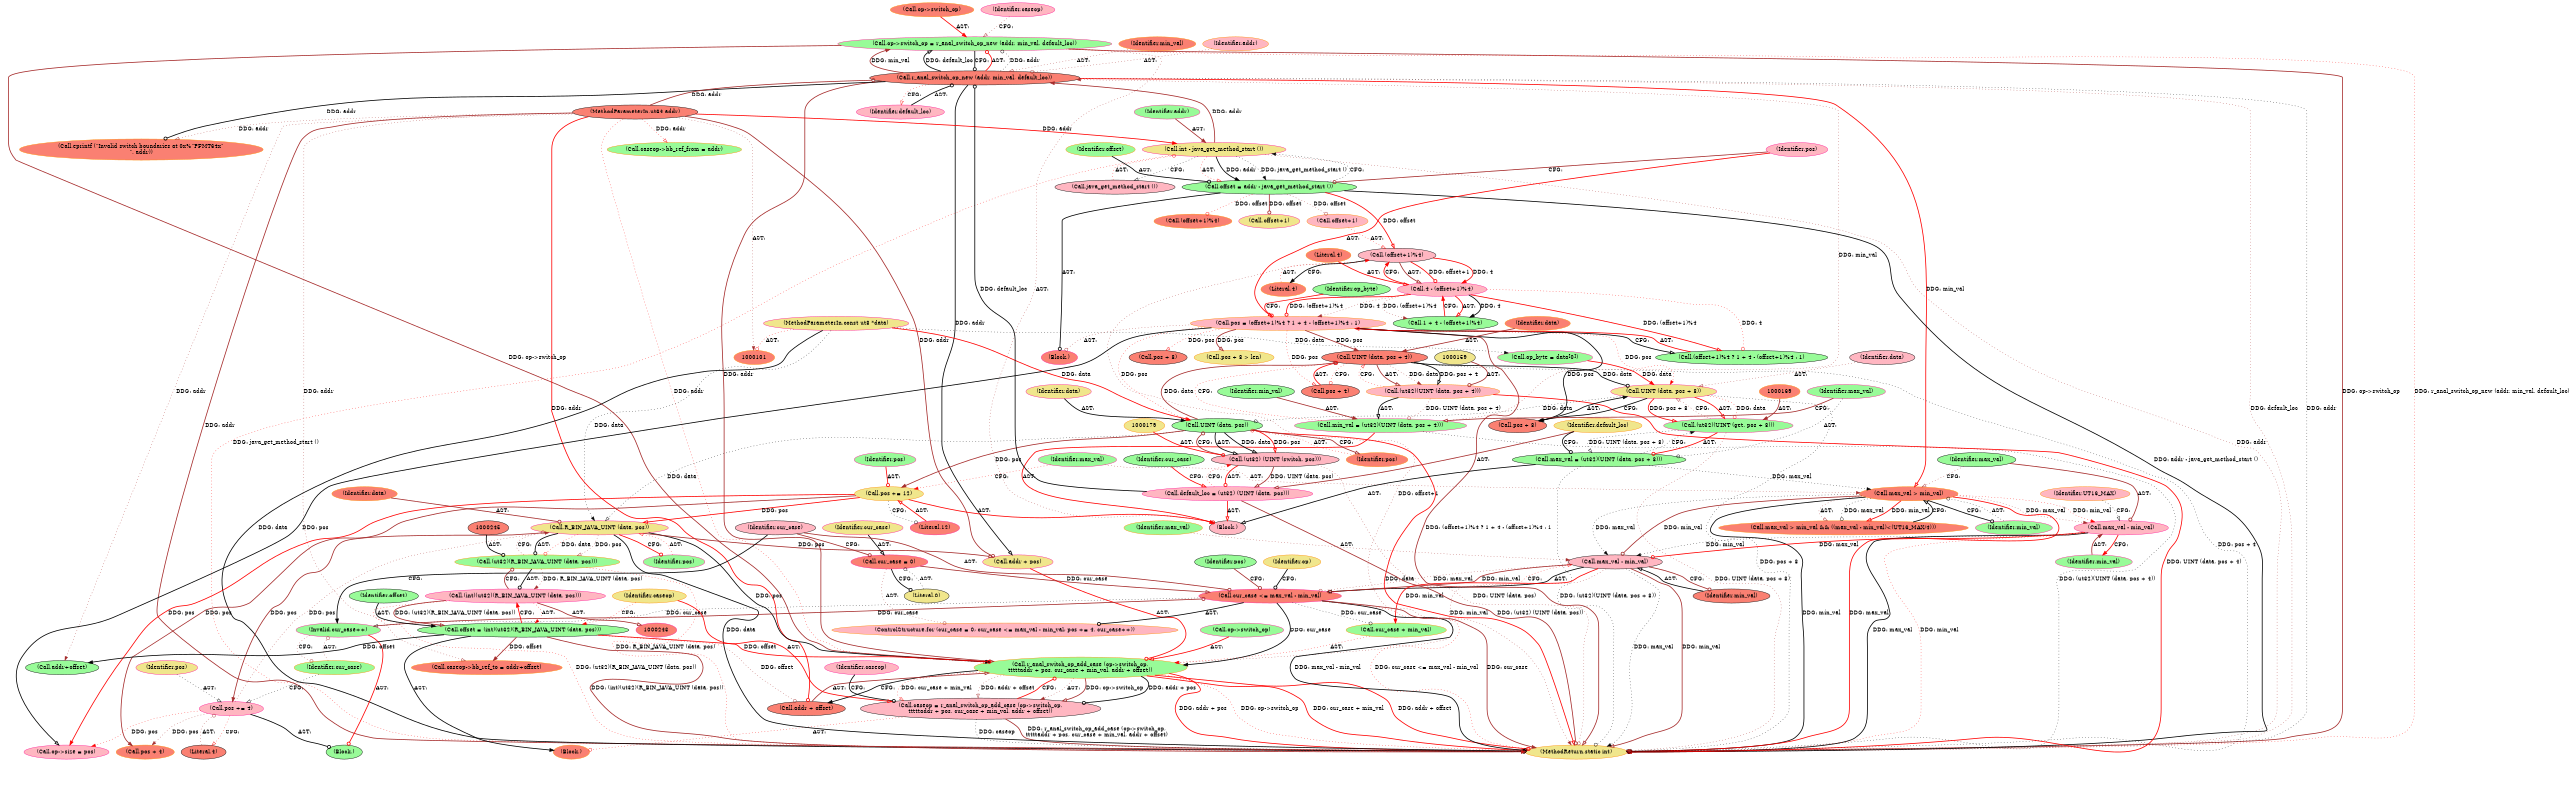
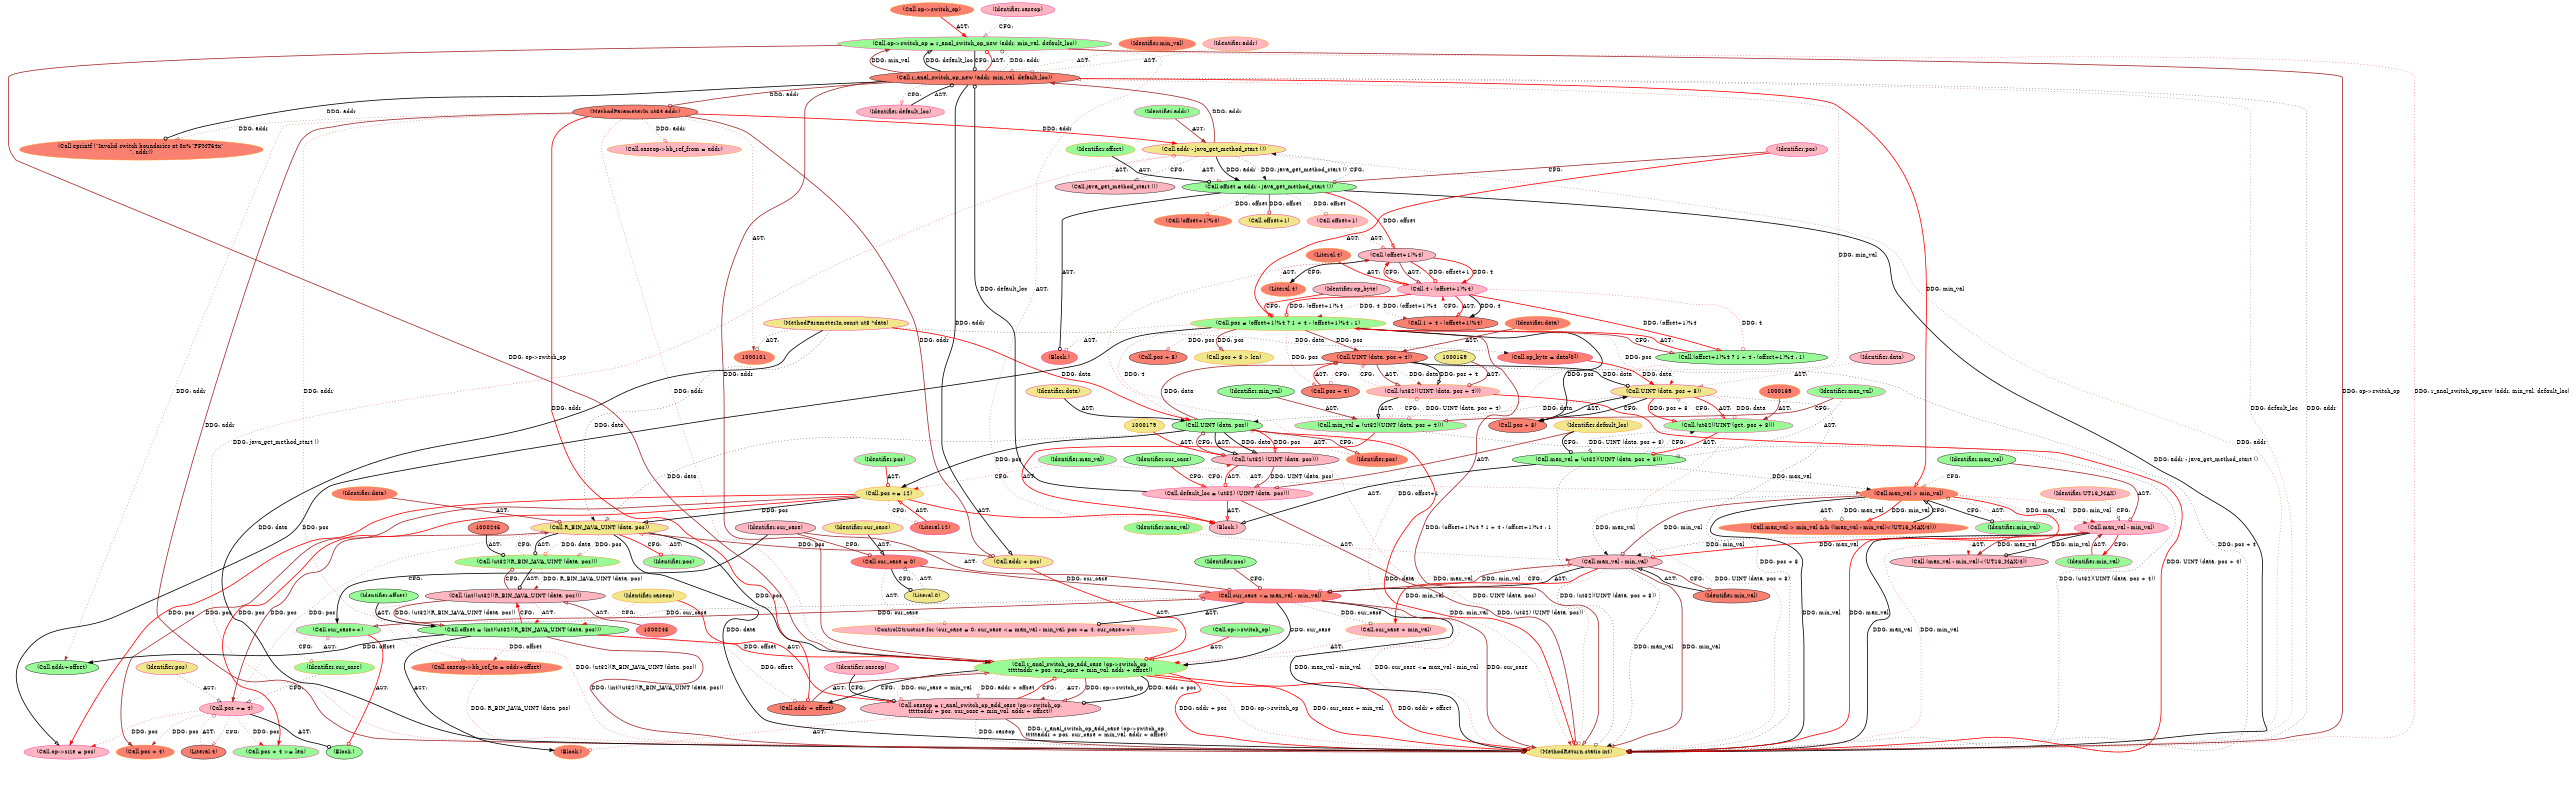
edge "(MethodParameterIn,ut64 addr)" -> "(Call,r_anal_switch_op_new (addr, min_val, default_loc))": reversed
edge "(Call,min_val = (ut32)(UINT (data, pos + 4)))" -> "(Call,r_anal_switch_op_new (addr, min_val, default_loc))": arrowhead normal -> onormal
node "(Call,caseop->bb_ref_from = addr)": fillcolor palegreen -> lightpink
node "(Call,int - java_get_method_start ())": label "(Call,int - java_get_method_start ())" -> "(Call,addr - java_get_method_start ())"
node "(Identifier,op_byte)": fillcolor palegreen -> lightpink
edge "(Call,1 + 4 - (offset+1)%4)" -> "(Call,4 - (offset+1)%4)": style bold -> dotted
node "(Call,pos = (offset+1)%4 ? 1 + 4 - (offset+1)%4 : 1)": fillcolor lightpink -> palegreen
node "(Call,1 + 4 - (offset+1)%4)": fillcolor palegreen -> salmon
edge "(Call,pos = (offset+1)%4 ? 1 + 4 - (offset+1)%4 : 1)" -> "(Call,(offset+1)%4 ? 1 + 4 - (offset+1)%4 : 1)": color black -> brown
edge "(MethodParameterIn,const ut8 *data)" -> "1000101": color red -> black
node "(Call,op_byte = data[0])": fillcolor palegreen -> salmon
edge "(Call,pos = (offset+1)%4 ? 1 + 4 - (offset+1)%4 : 1)" -> "(Call,UINT (data, pos))": label "DDG: pos" -> "DDG: 4"
edge "(Call,min_val = (ut32)(UINT (data, pos + 4)))" -> "(Call,UINT (data, pos + 4))": now "(Call,min_val = (ut32)(UINT (data, pos + 4)))" -> "(Call,(ut32)(UINT (data, pos + 4)))"
edge "(Call,UINT (data, pos + 8))" -> "(Call,UINT (data, pos))": arrowhead odot -> normal
edge "(Call,UINT (data, pos))" -> "(Call,pos += 12)": color brown -> black
node "(Call,(ut32) (UINT (switch, pos)))": label "(Call,(ut32) (UINT (switch, pos)))" -> "(Call,(ut32) (UINT (data, pos)))"
edge "(Call,pos += 12)" -> "(Call,R_BIN_JAVA_UINT (data, pos))": color red -> black
edge "(Call,pos += 12)" -> "(Literal,12)": color black -> brown
edge "(Call,UINT (data, pos + 8))" -> "(MethodReturn,static int)": arrowhead odot -> onormal
node "(Identifier,op)": removed
node "(Call,(max_val - min_val)<(UT16_MAX/4))": added
node "(Call,(int)(ut32)(R_BIN_JAVA_UINT (data, pos)))": color deeppink -> black
edge "(Call,(int)(ut32)(R_BIN_JAVA_UINT (data, pos)))" -> "1000243": reversed
node "(Invalid,cur_case++)": label "(Invalid,cur_case++)" -> "(Call,cur_case++)"
node "(Call,cur_case + min_val)": fillcolor palegreen -> lightpink
edge "(Call,offset = (int)(ut32)(R_BIN_JAVA_UINT (data, pos)))" -> "(Call,caseop->bb_ref_to = addr+offset)": style bold -> dotted
edge "(Call,(ut32)(R_BIN_JAVA_UINT (data, pos)))" -> "(MethodReturn,static int)": now "(Call,caseop->bb_ref_to = addr+offset)" -> "(MethodReturn,static int)"
node "(Call,pos + 4 >= len)": added
